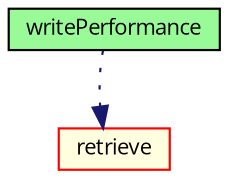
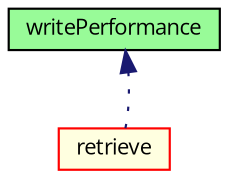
edge "writePerformance" -> "retrieve": reversed
